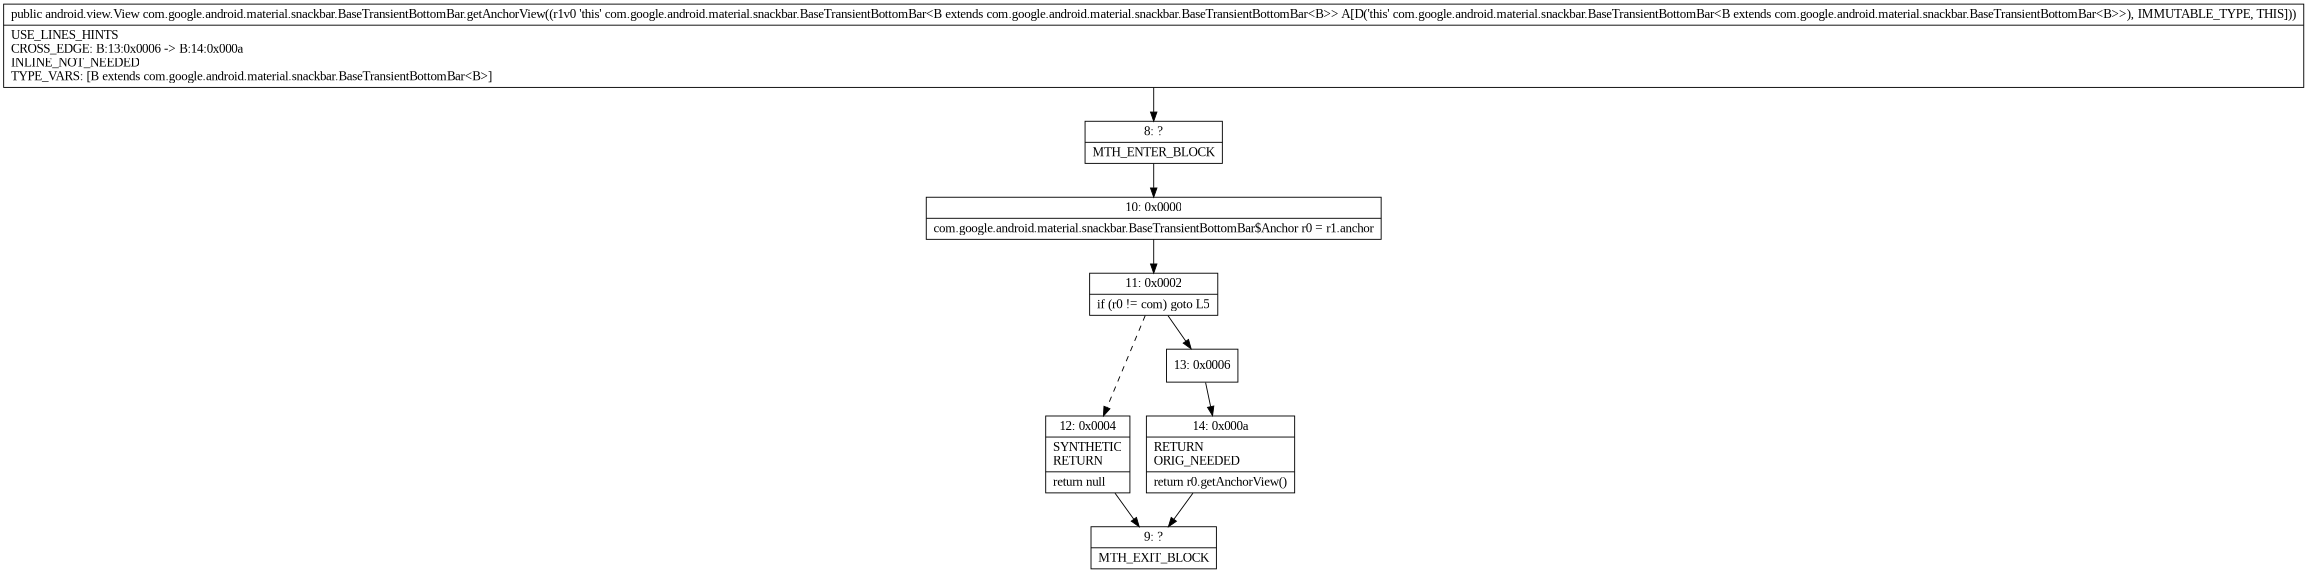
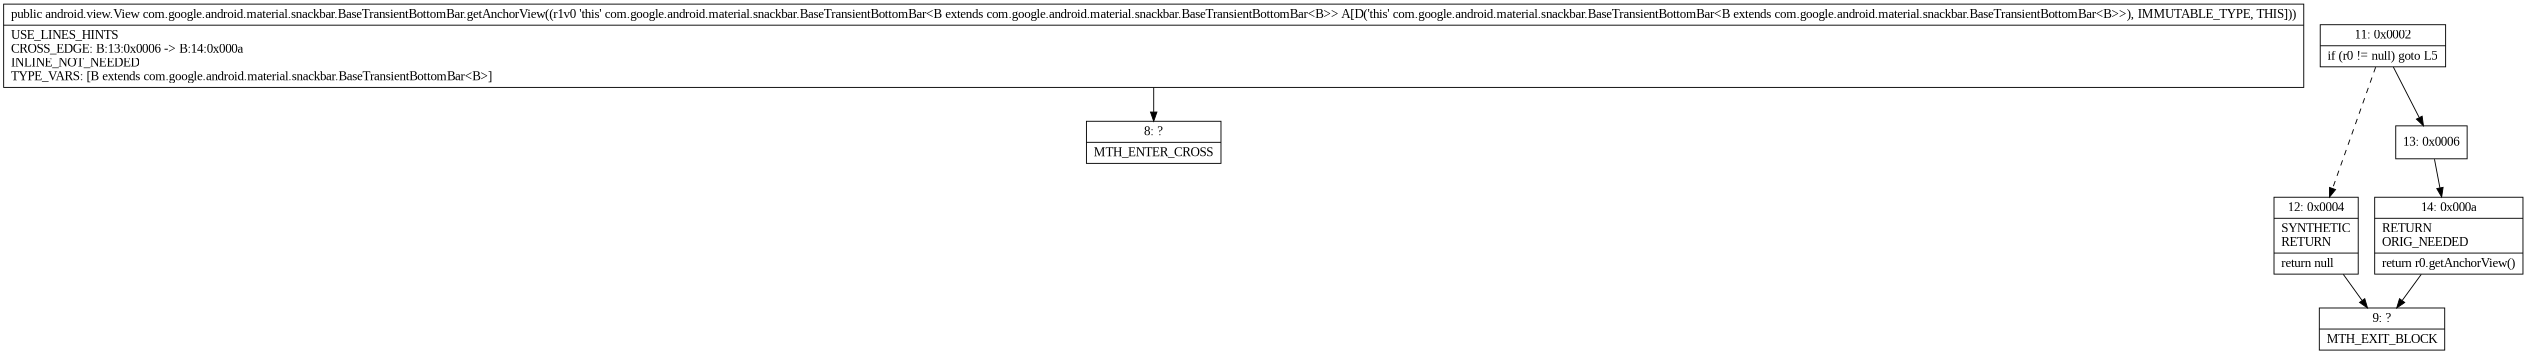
node "8: ?": text "MTH_ENTER_BLOCK" -> "MTH_ENTER_CROSS"
node "10: 0x0000": removed
node "11: 0x0002": text "if (r0 != com) goto L5" -> "if (r0 != null) goto L5"
